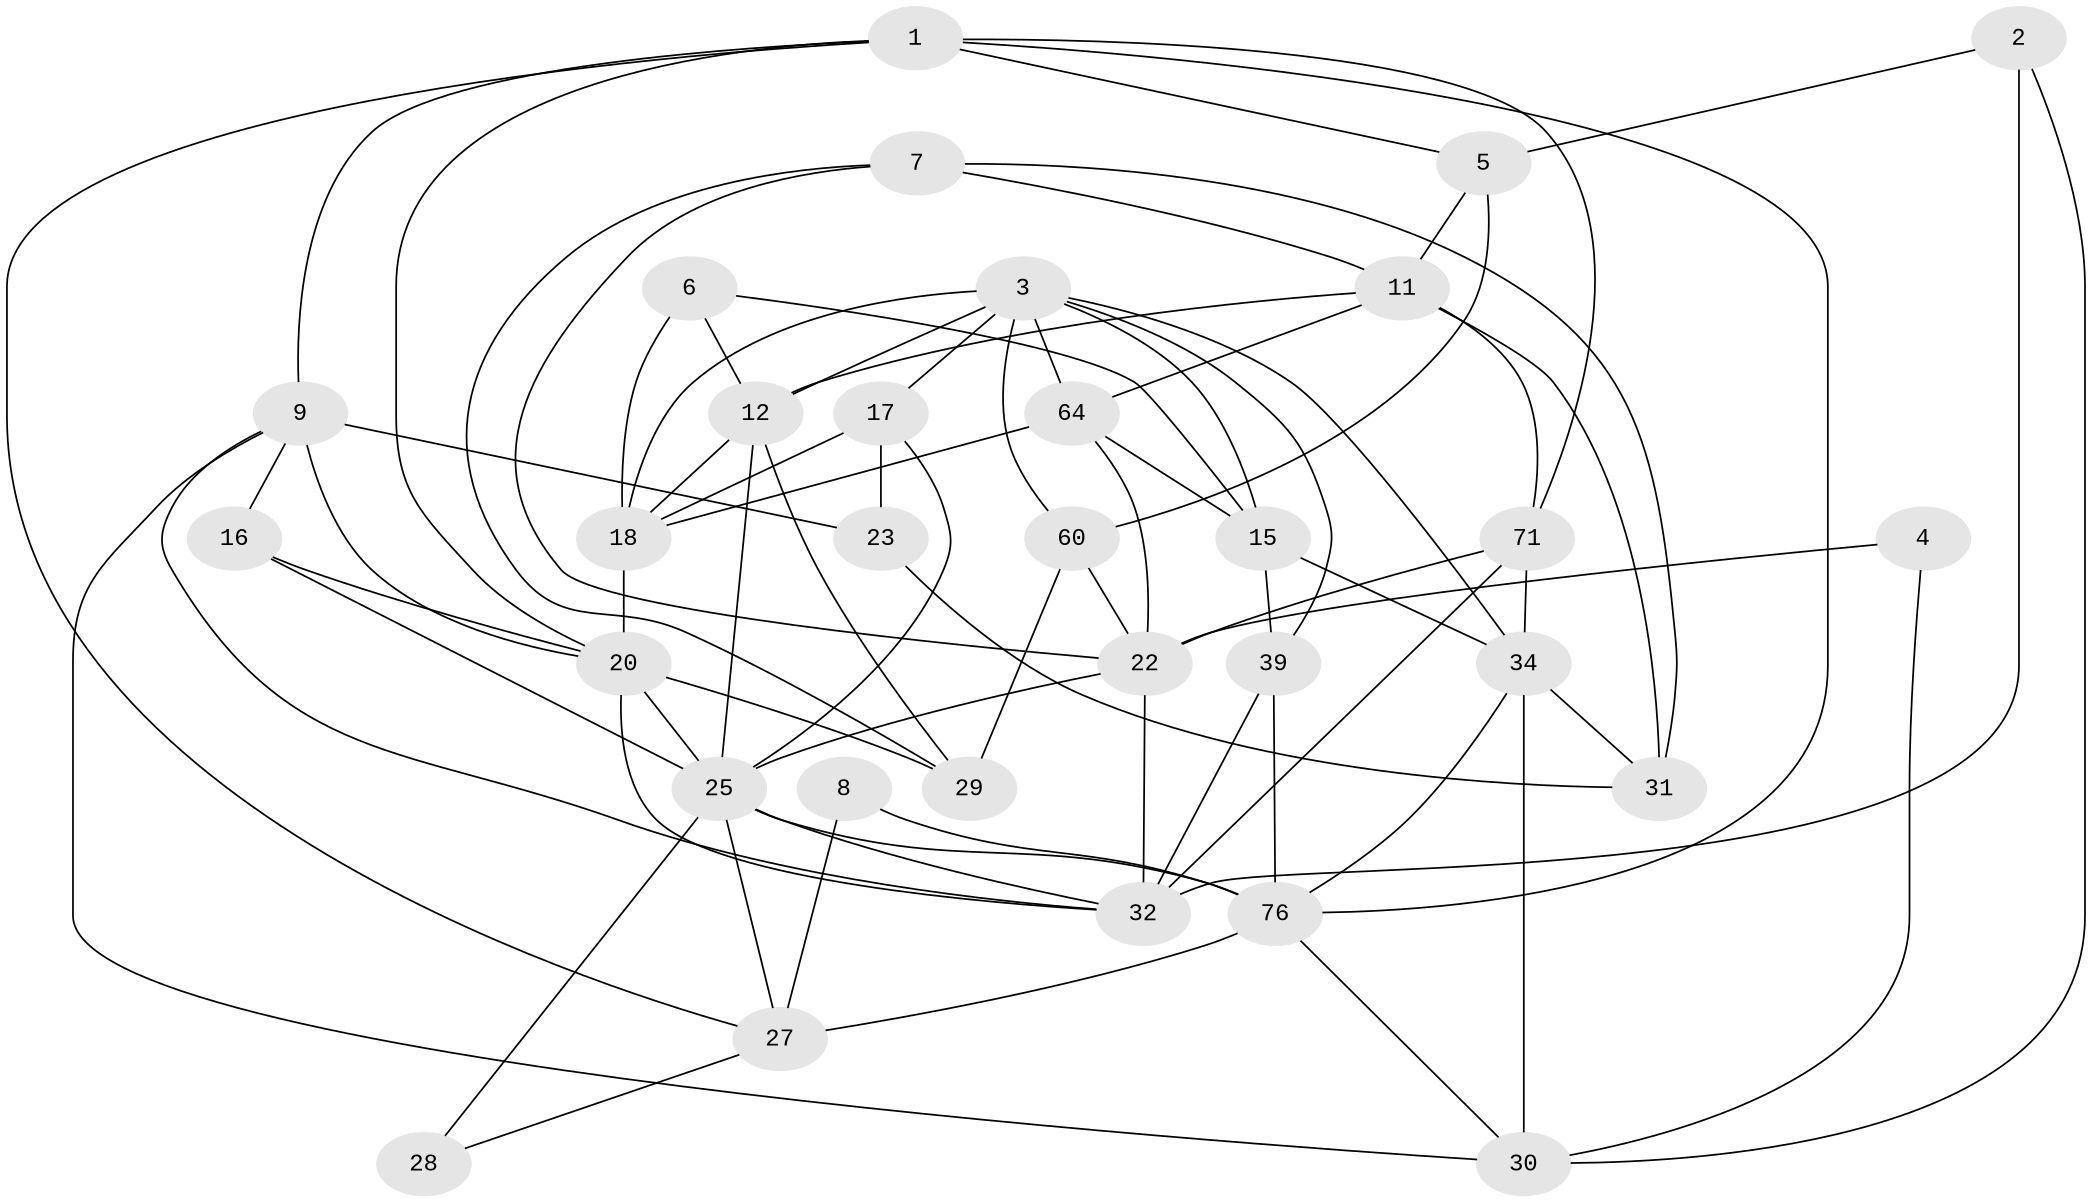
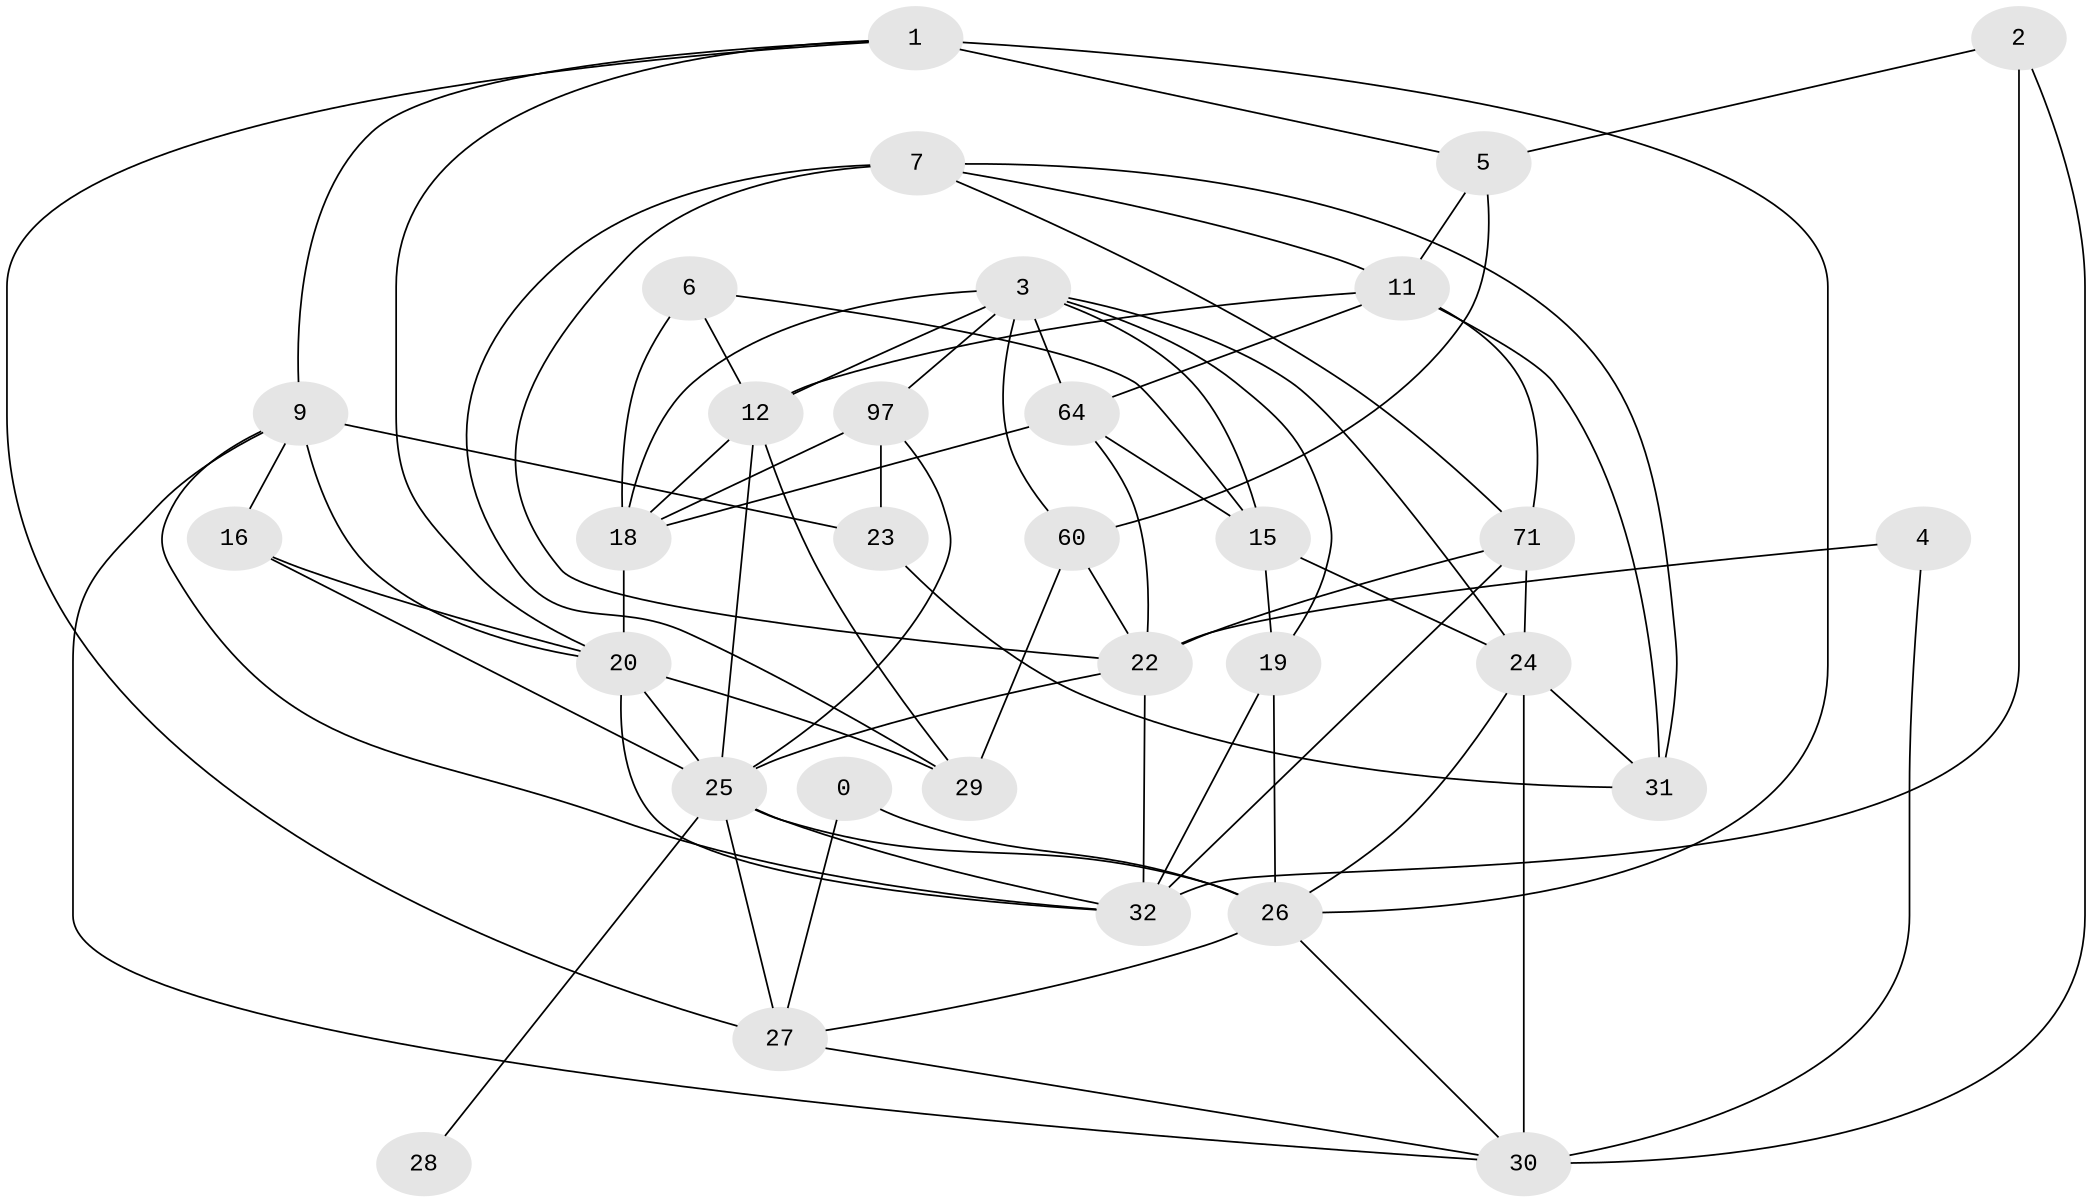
edge "1" -- "71": now "7" -- "71"
node "17": label "17" -> "97"
node "39": label "39" -> "19"
node "34": label "34" -> "24"
node "8": label "8" -> "0"
node "76": label "76" -> "26"
edge "27" -- "28": now "27" -- "30"
